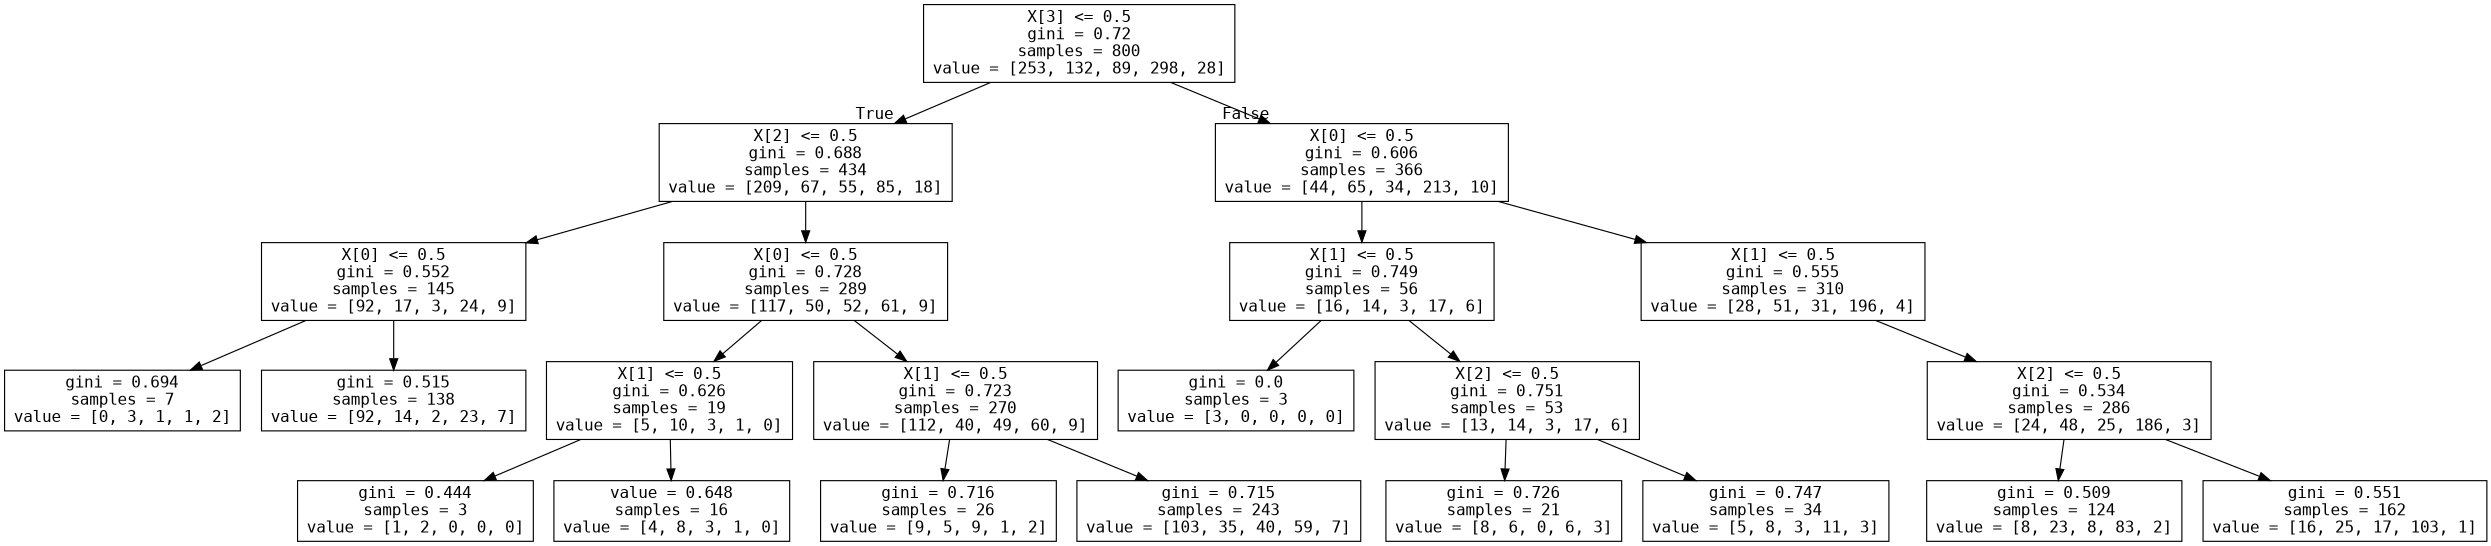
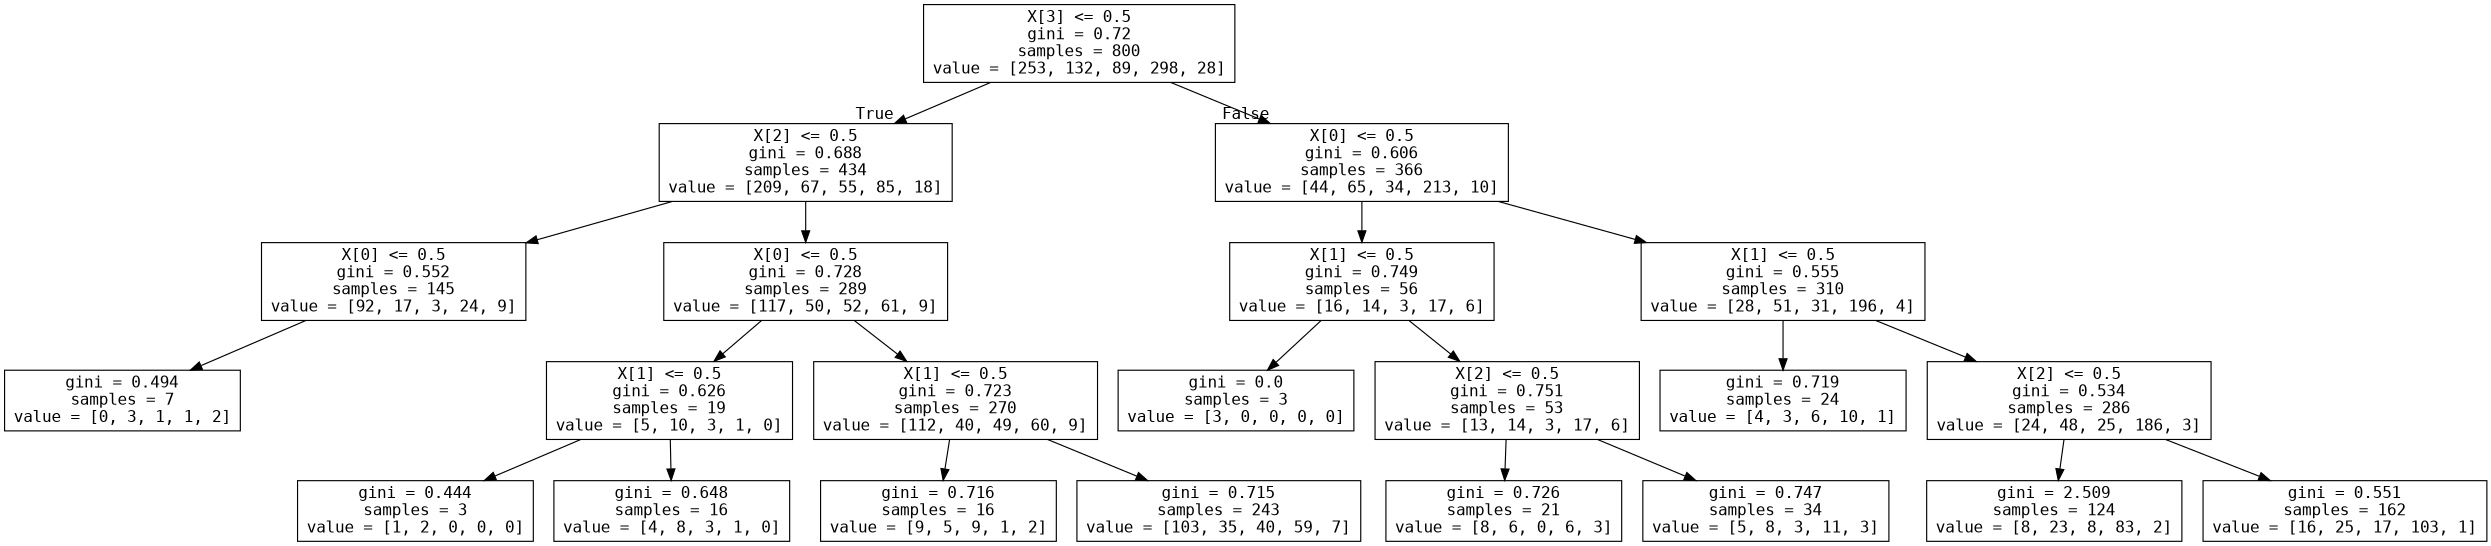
node "gini = 0.694 samples = 7 value = [0, 3, 1, 1, 2]": label "gini = 0.694 samples = 7 value = [0, 3, 1, 1, 2]" -> "gini = 0.494 samples = 7 value = [0, 3, 1, 1, 2]"
node "gini = 0.515 samples = 138 value = [92, 14, 2, 23, 7]": removed
node "gini = 0.719 samples = 24 value = [4, 3, 6, 10, 1]": added
node "value = 0.648 samples = 16 value = [4, 8, 3, 1, 0]": label "value = 0.648 samples = 16 value = [4, 8, 3, 1, 0]" -> "gini = 0.648 samples = 16 value = [4, 8, 3, 1, 0]"
node "gini = 0.716 samples = 26 value = [9, 5, 9, 1, 2]": label "gini = 0.716 samples = 26 value = [9, 5, 9, 1, 2]" -> "gini = 0.716 samples = 16 value = [9, 5, 9, 1, 2]"
node "gini = 0.509 samples = 124 value = [8, 23, 8, 83, 2]": label "gini = 0.509 samples = 124 value = [8, 23, 8, 83, 2]" -> "gini = 2.509 samples = 124 value = [8, 23, 8, 83, 2]"
